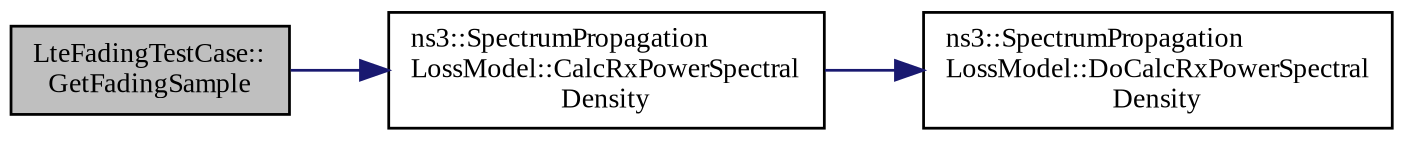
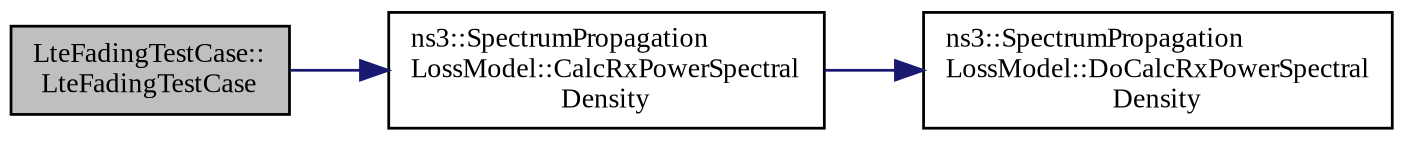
node "LteFadingTestCase:: GetFadingSample": label "LteFadingTestCase:: GetFadingSample" -> "LteFadingTestCase:: LteFadingTestCase"
